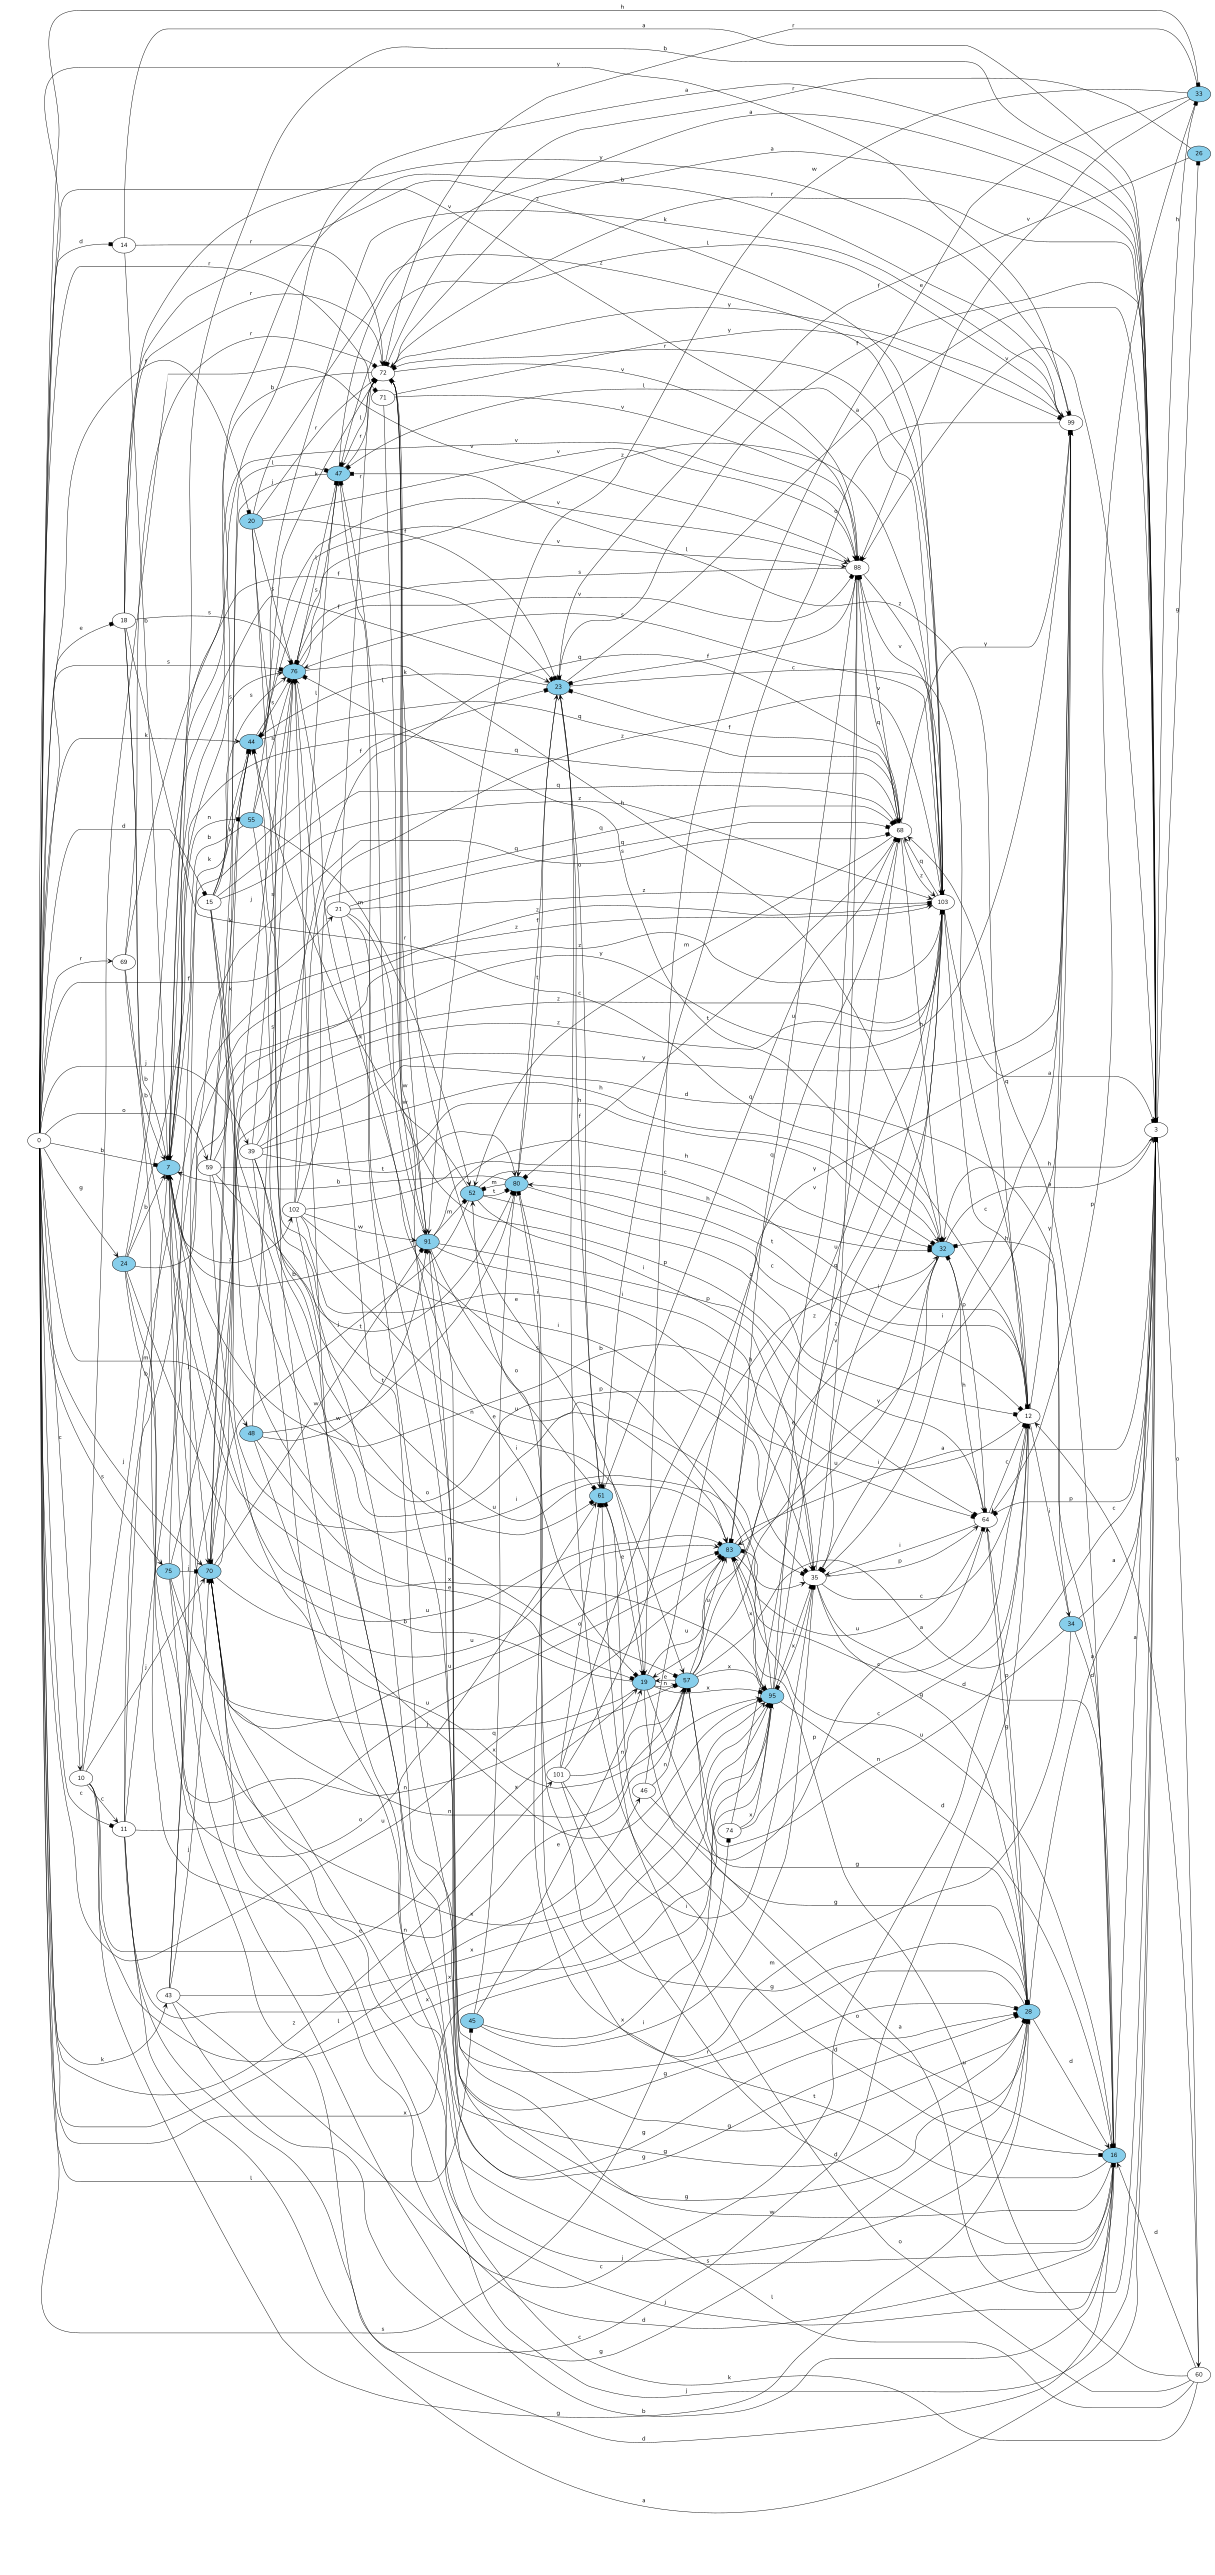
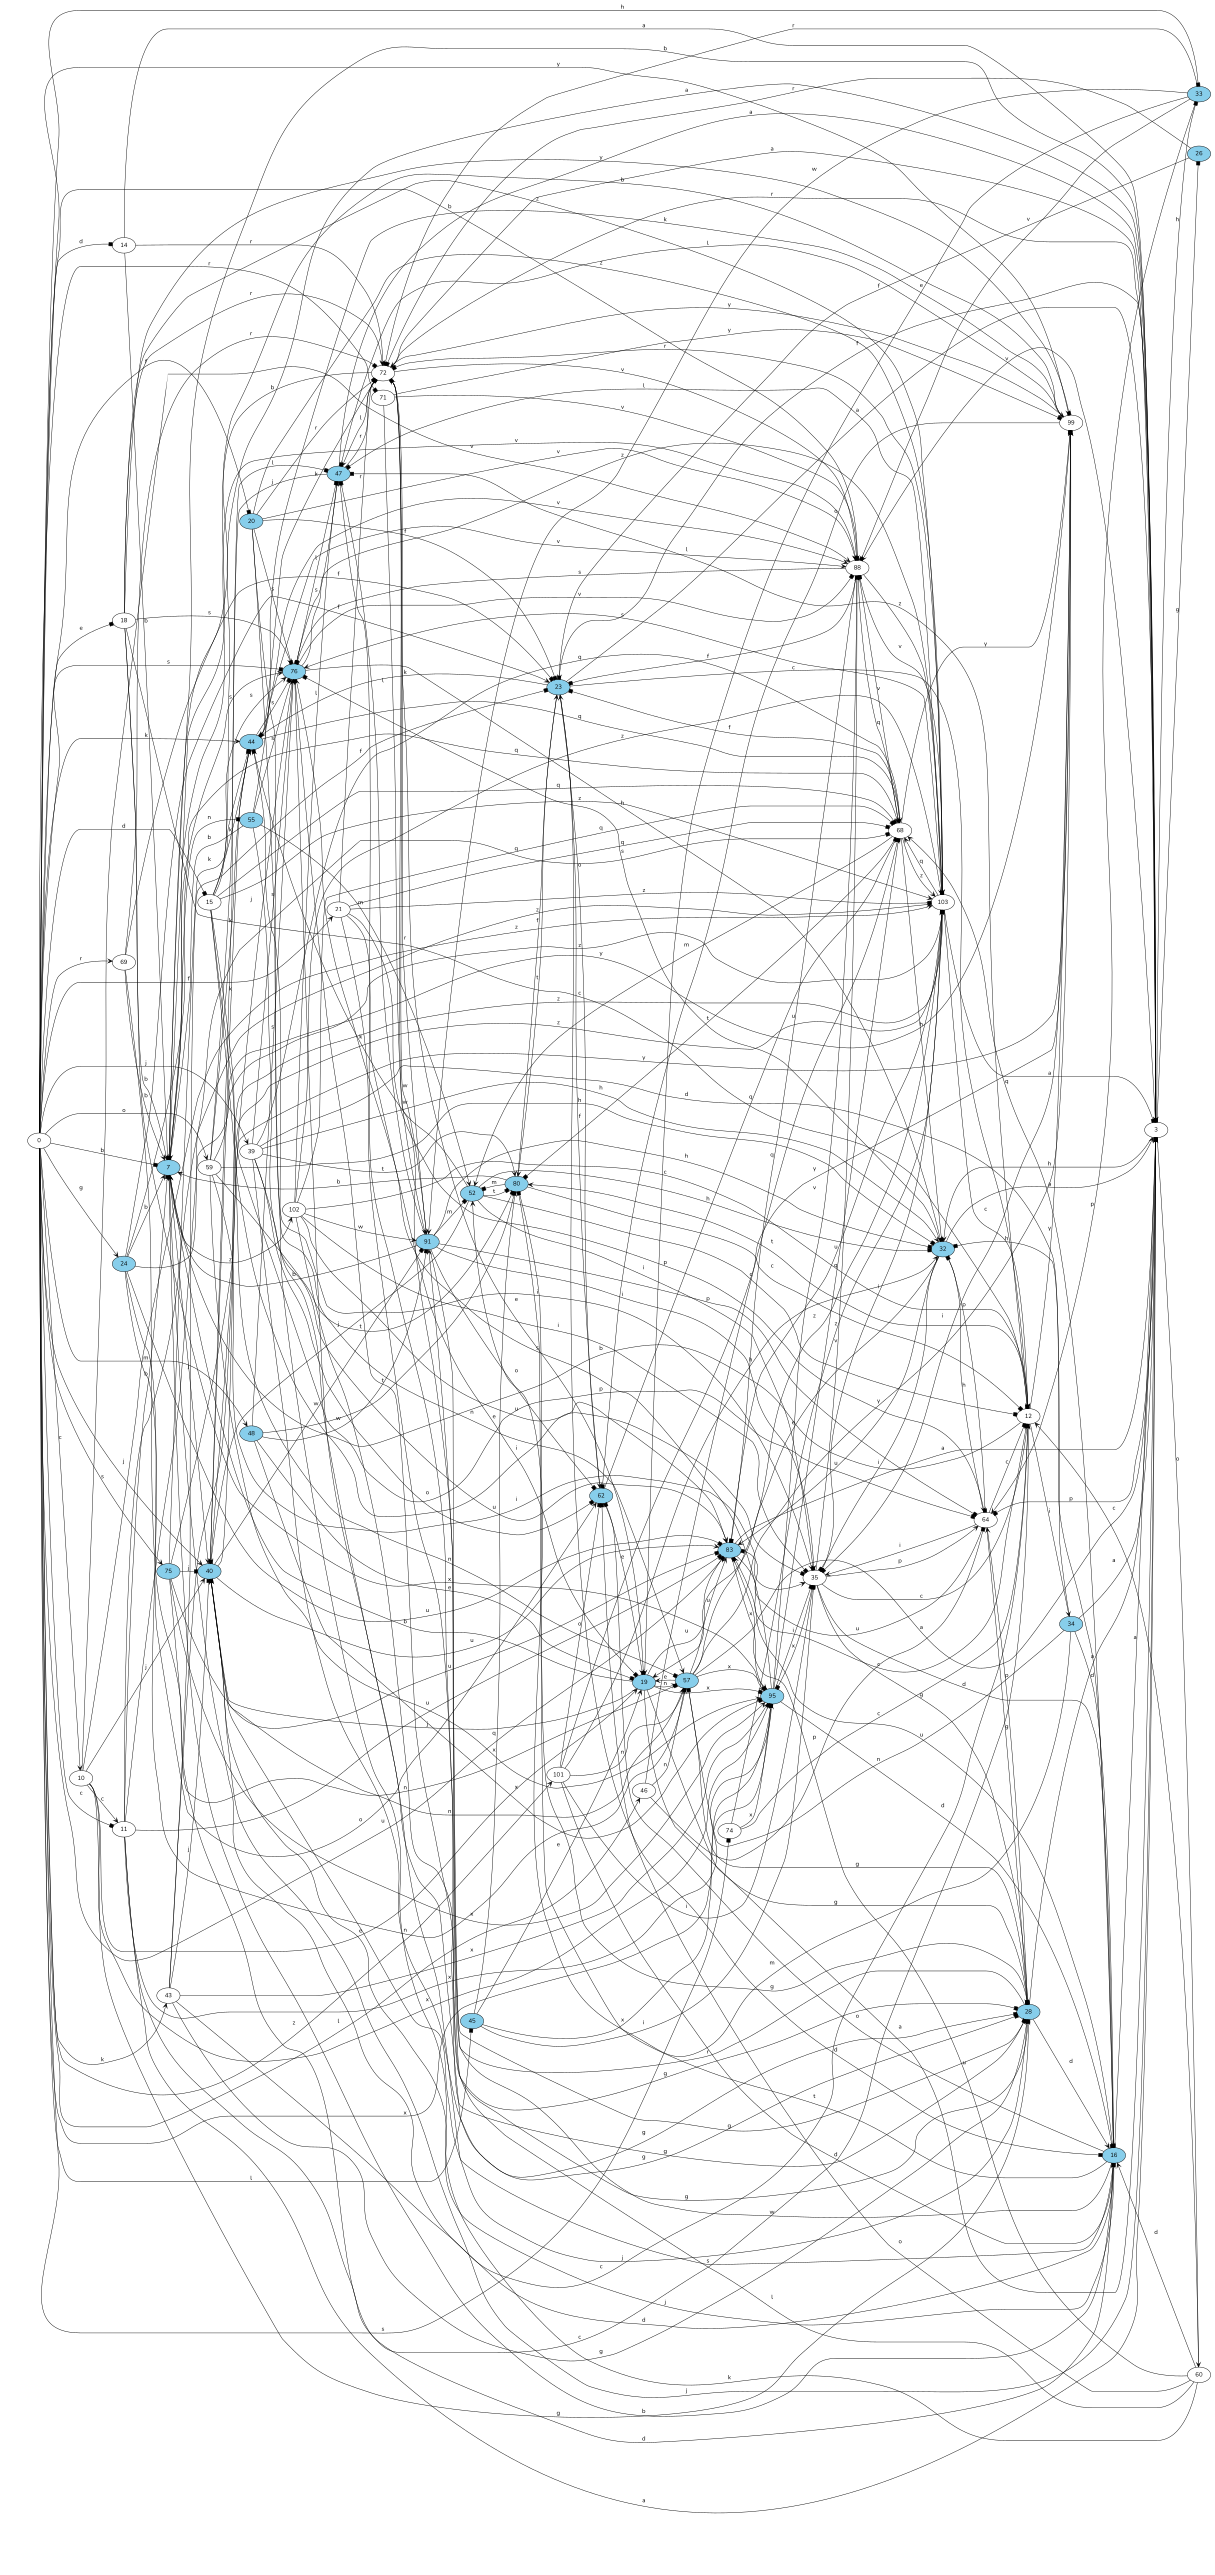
edge "0" -> "88": label "v" -> "b"
node "61": label "61" -> "62"
node "70": label "70" -> "40"
